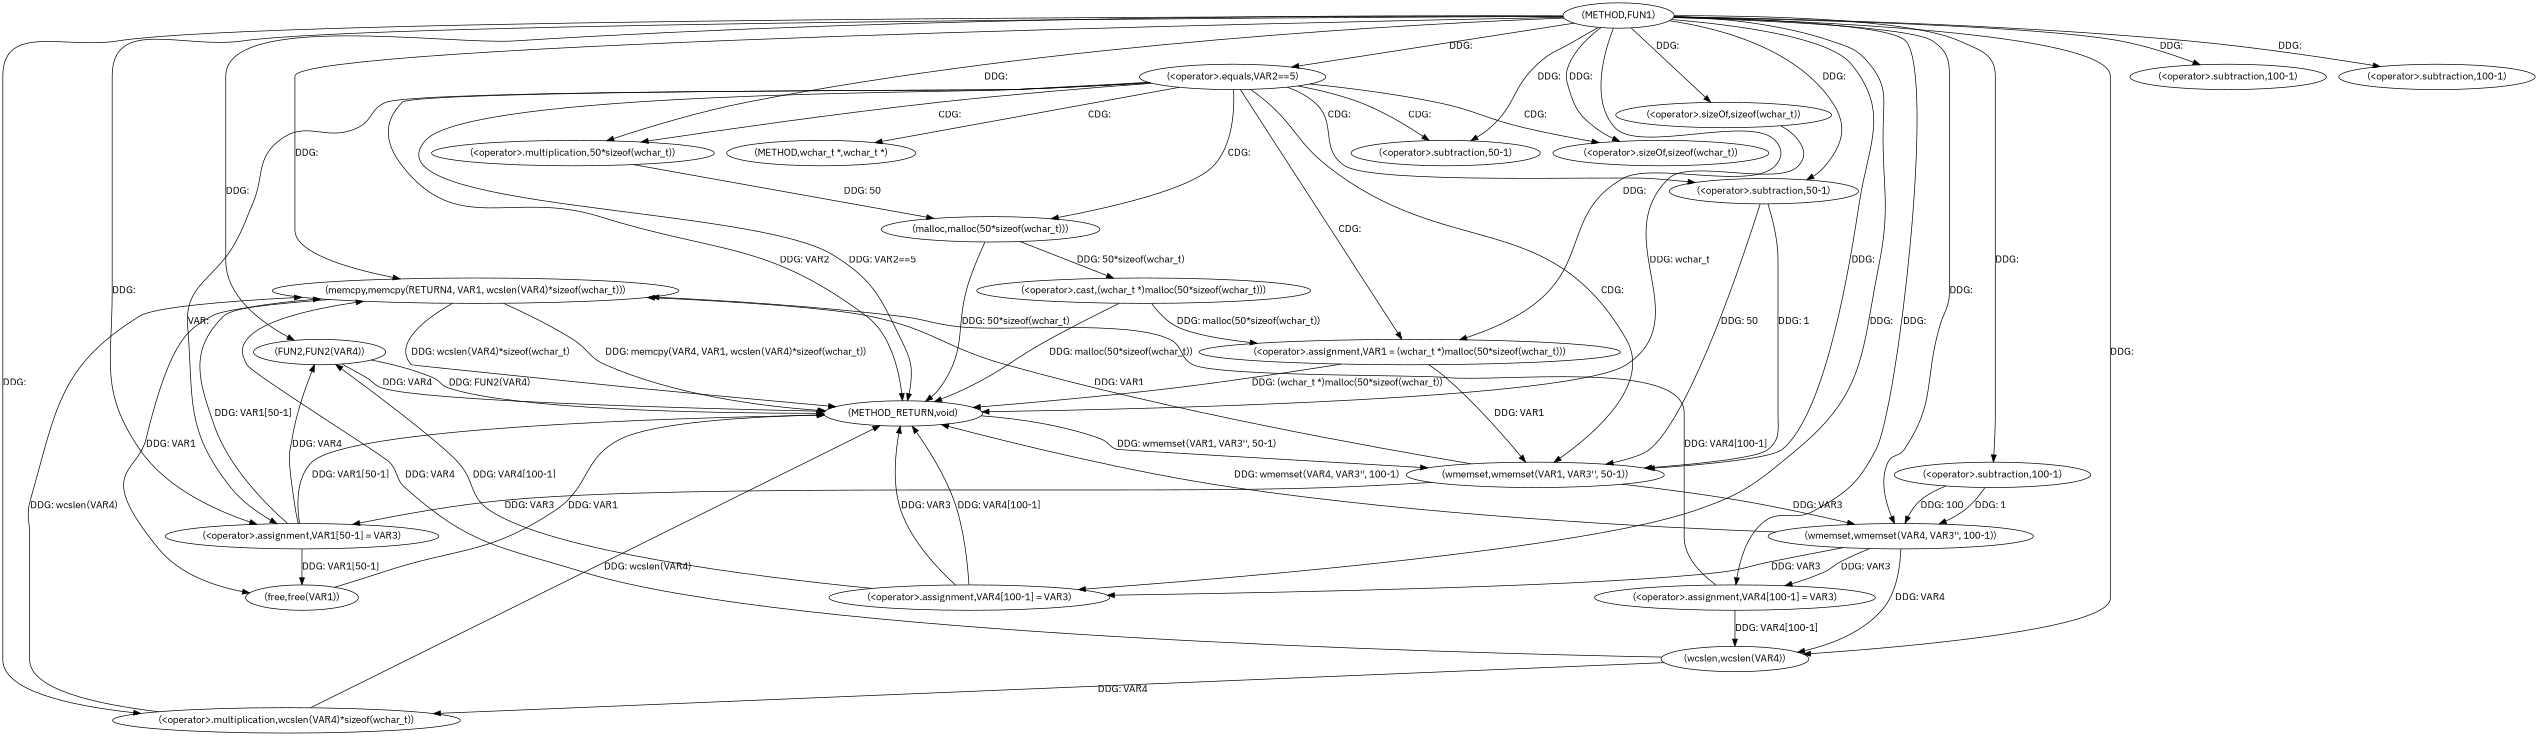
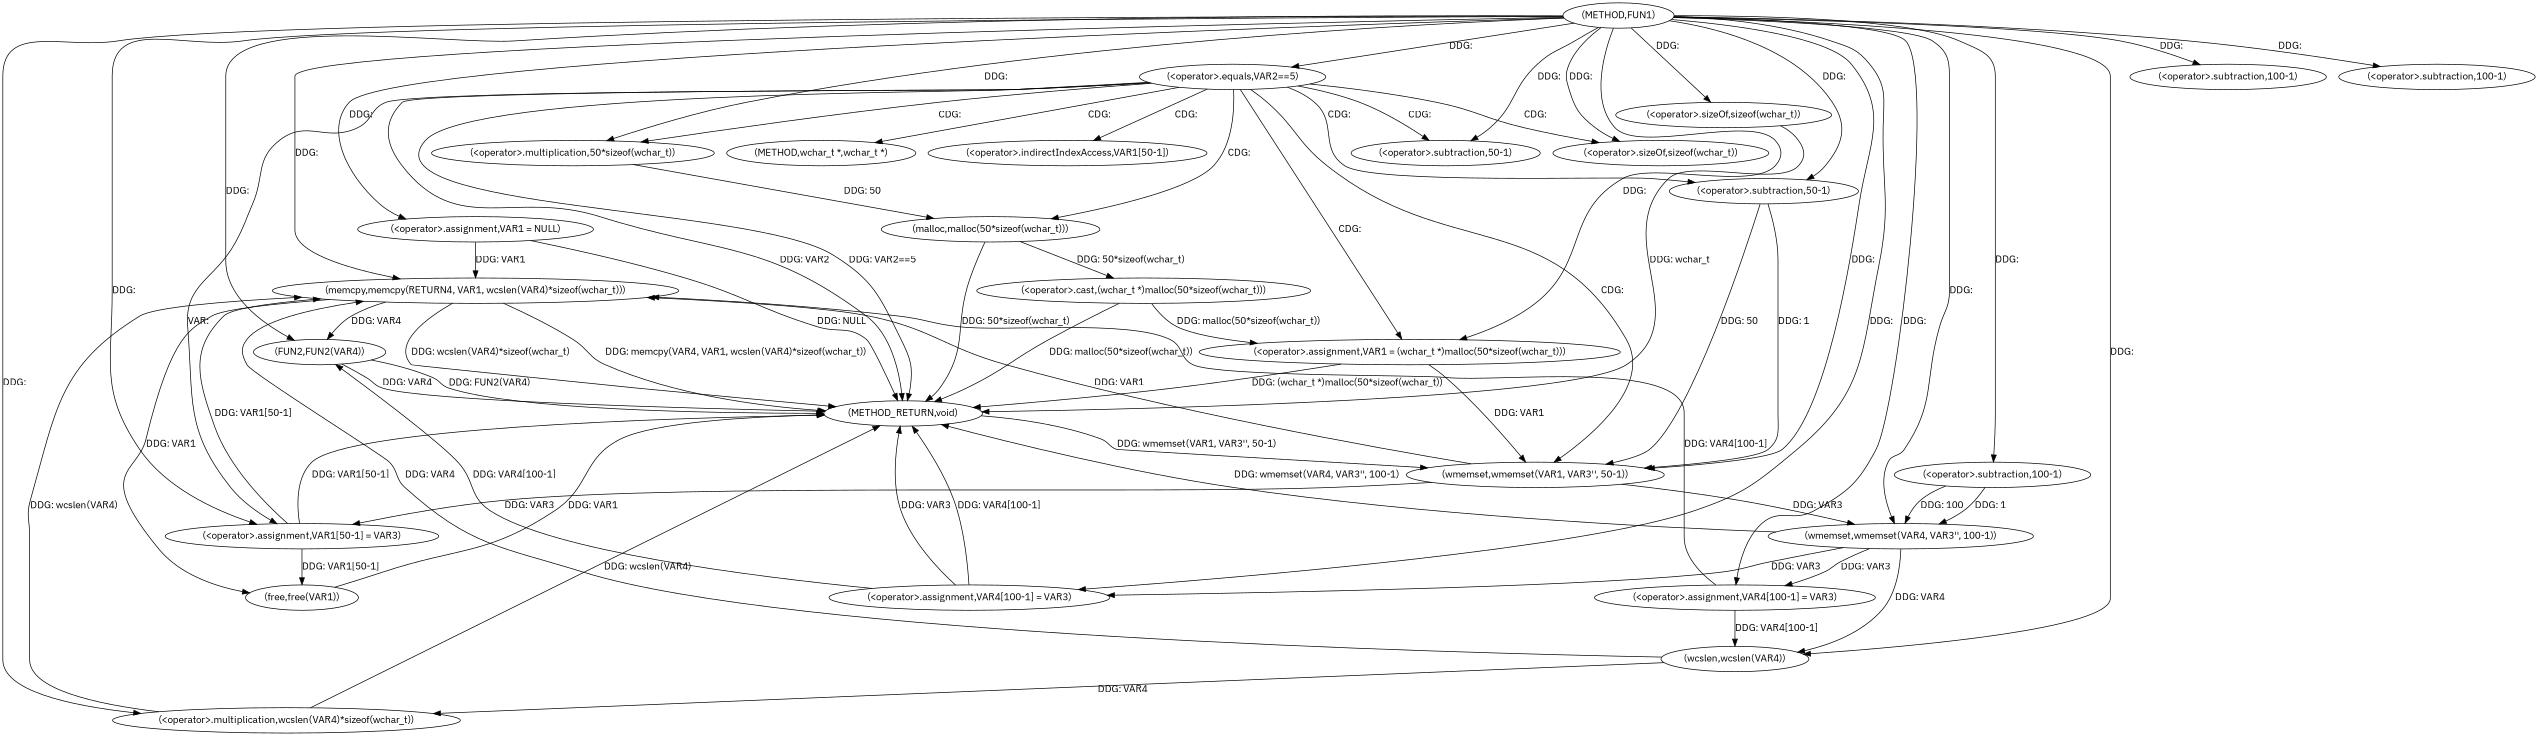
node "(<operator>.indirectIndexAccess,VAR1[50-1])": added
node "(<operator>.assignment,VAR1 = NULL)": added
edge "(<operator>.assignment,VAR1[50-1] = VAR3)" -> "(FUN2,FUN2(VAR4))": now "(memcpy,memcpy(RETURN4, VAR1, wcslen(VAR4)*sizeof(wchar_t)))" -> "(FUN2,FUN2(VAR4))"
